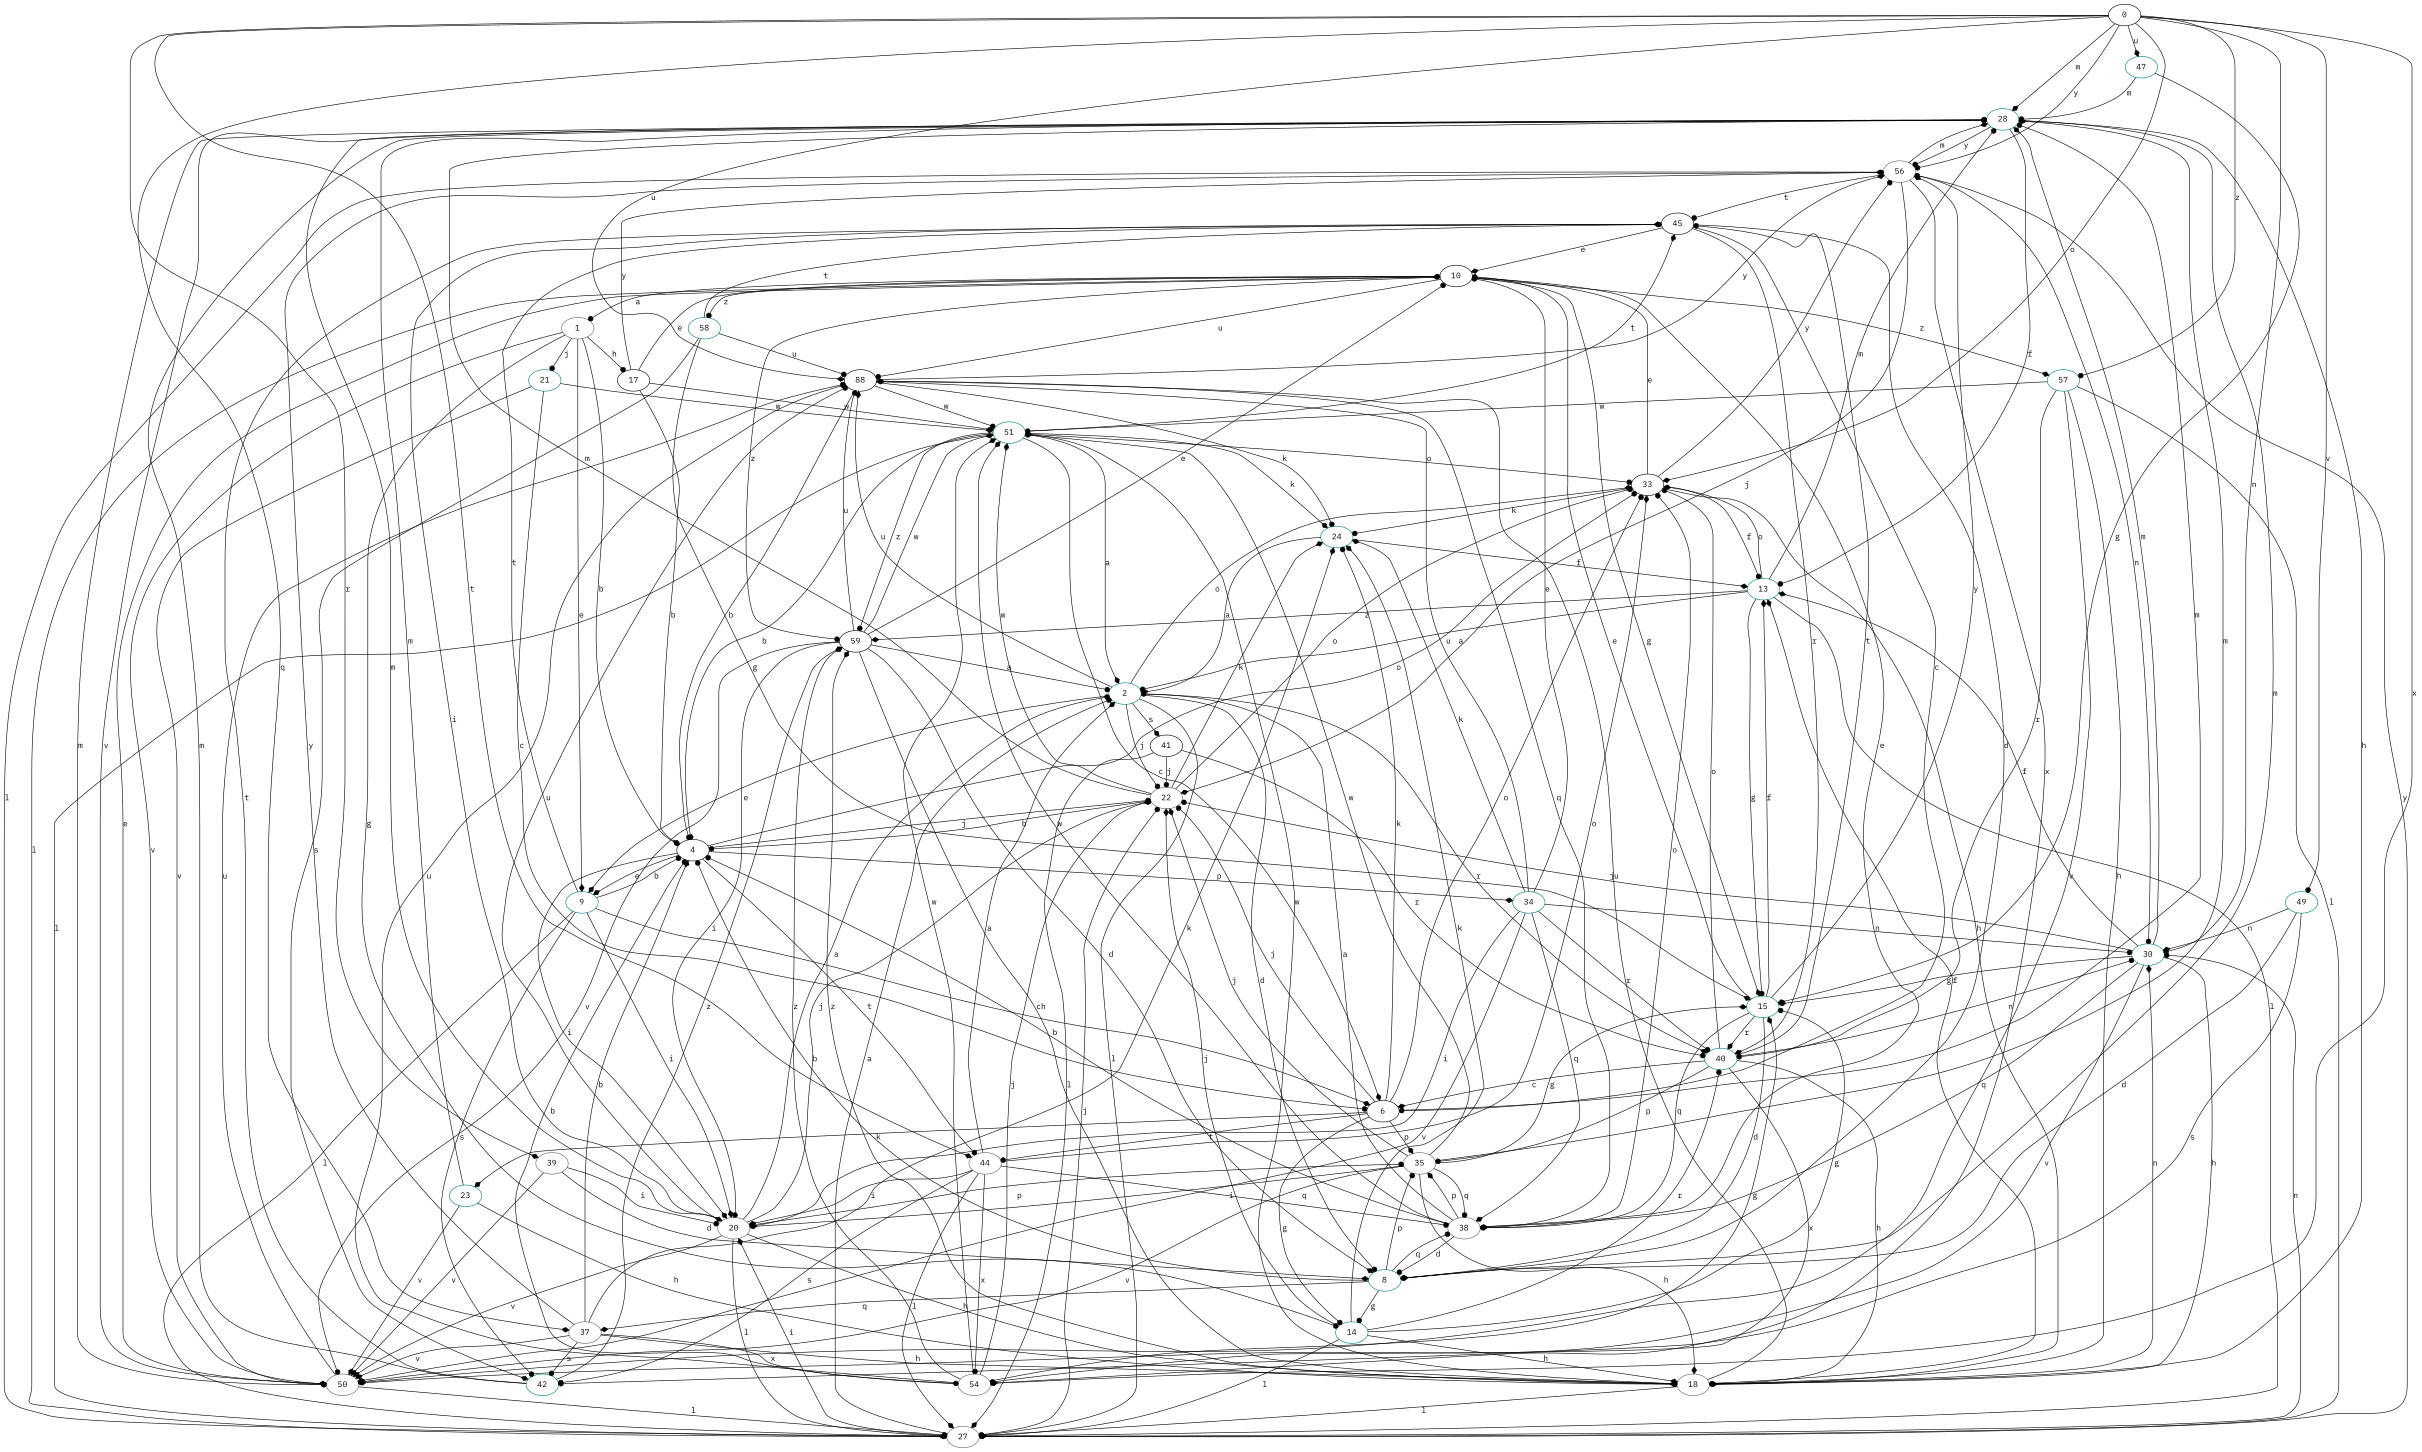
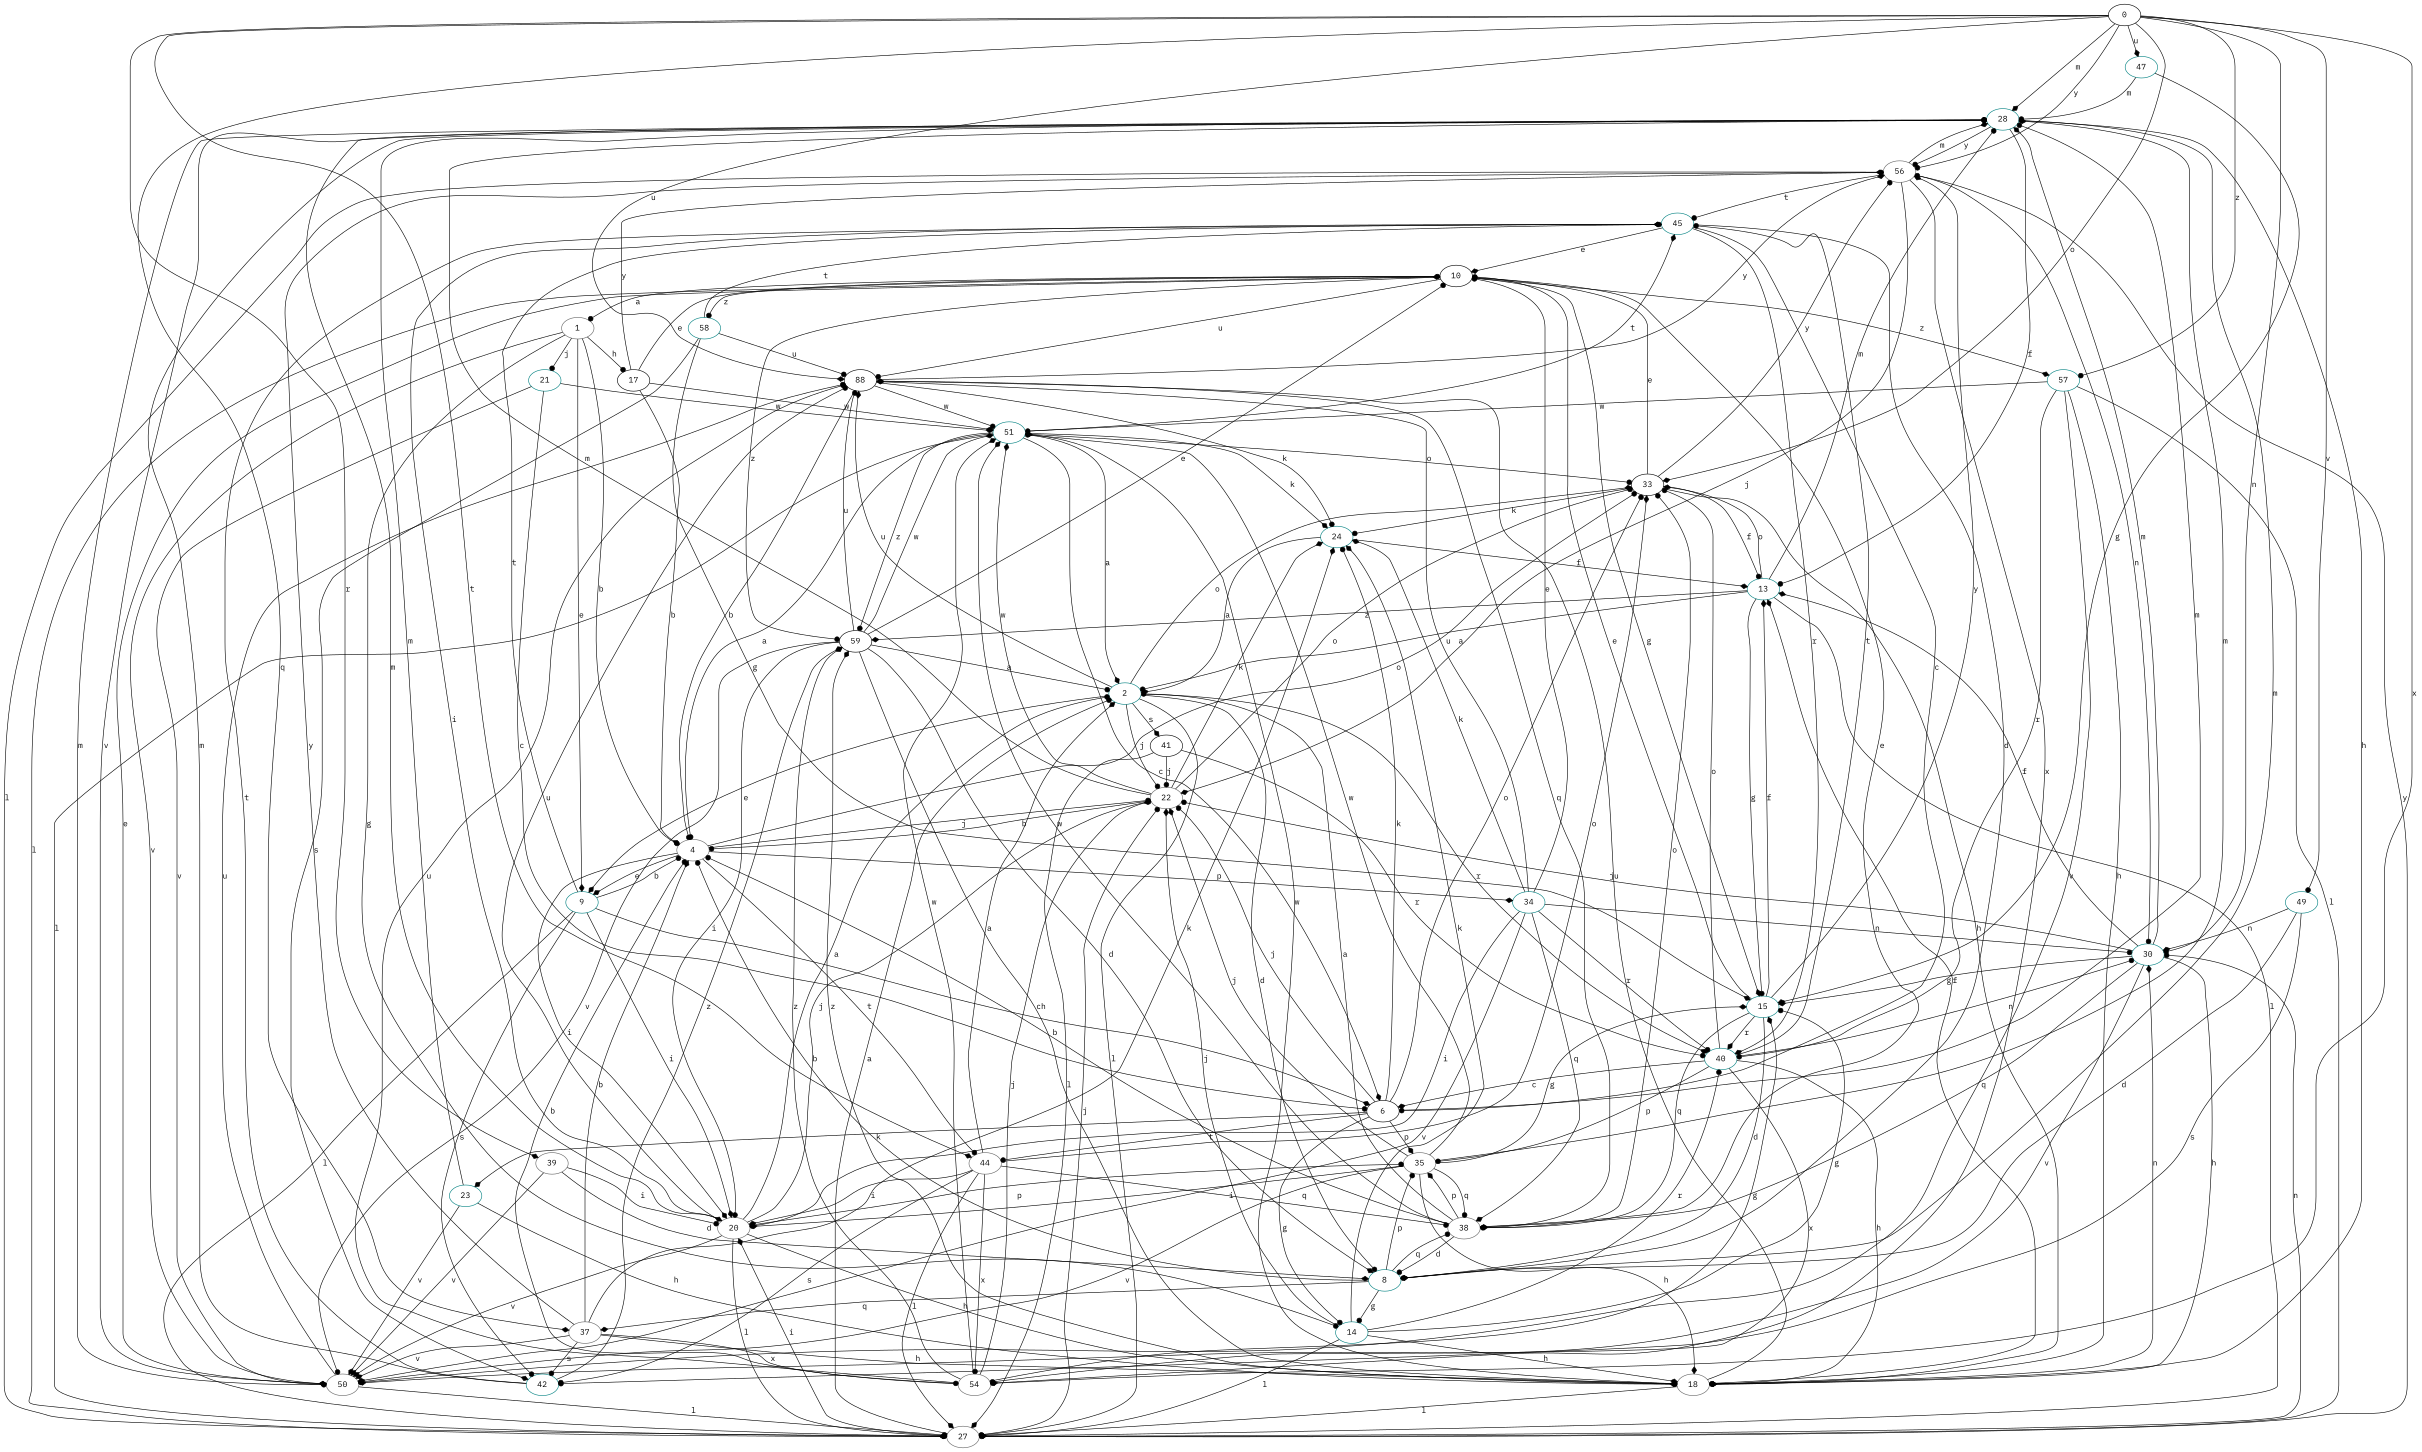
node "45": color black -> teal
edge "51" -> "4": label "b" -> "a"
node "4": color black -> gray40
